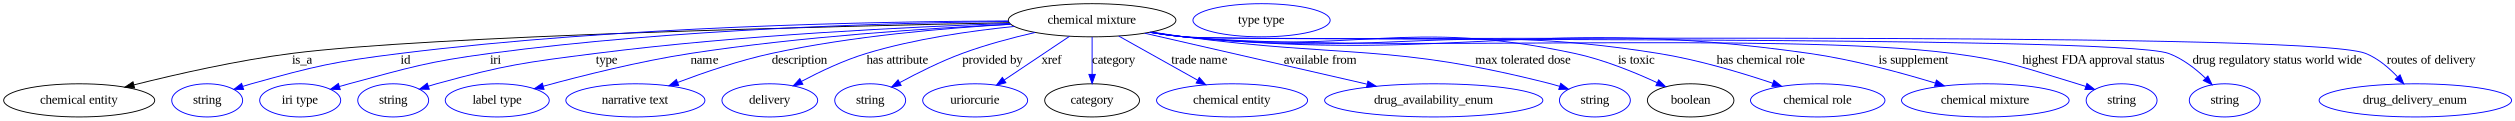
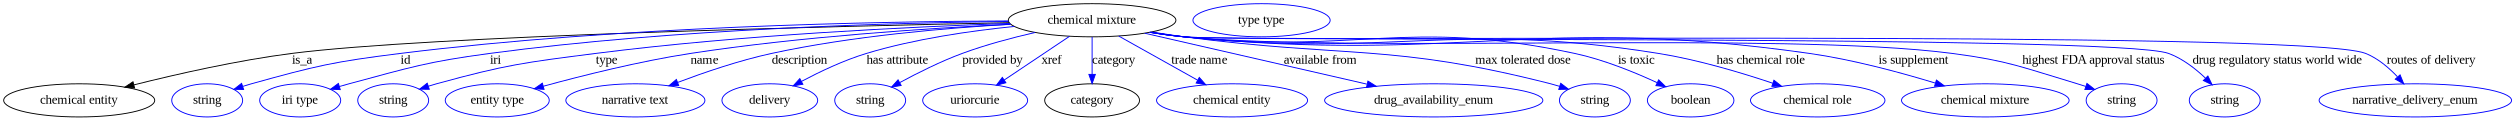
node "label type": label "label type" -> "entity type"
node "boolean": color black -> blue
node "drug_delivery_enum": label "drug_delivery_enum" -> "narrative_delivery_enum"
